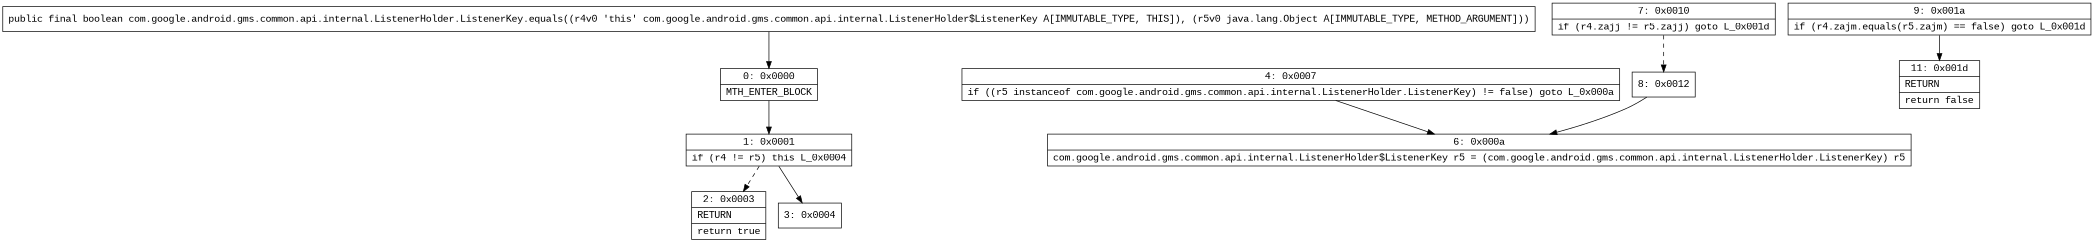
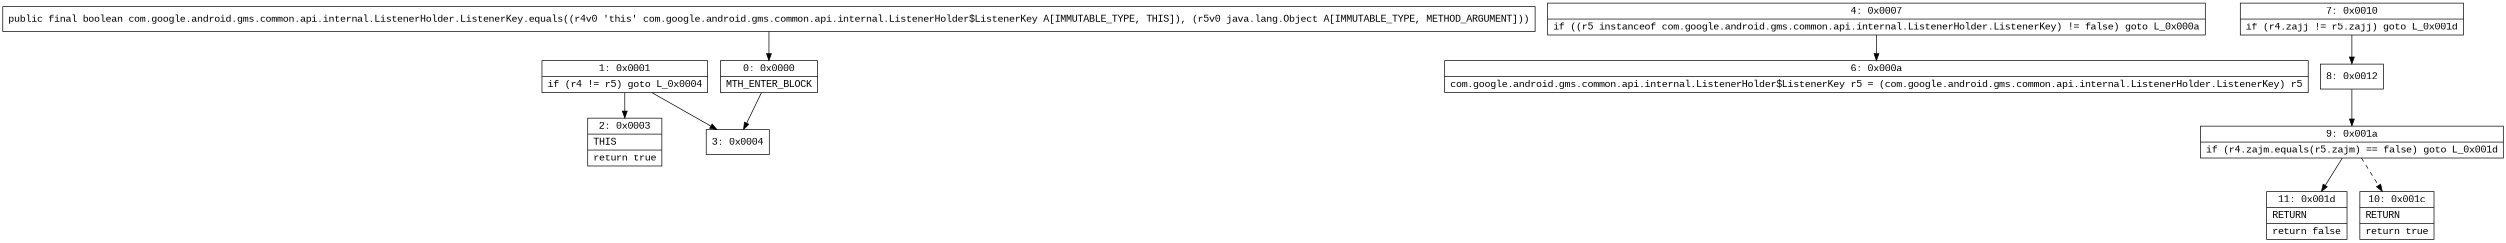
edge "7: 0x0010" -> "8: 0x0012": style dashed -> solid
edge "0: 0x0000" -> "1: 0x0001": now "0: 0x0000" -> "3: 0x0004"
edge "8: 0x0012" -> "6: 0x000a": now "8: 0x0012" -> "9: 0x001a"
node "1: 0x0001": text "if (r4 != r5) this L_0x0004" -> "if (r4 != r5) goto L_0x0004"
edge "1: 0x0001" -> "2: 0x0003": style dashed -> solid
node "2: 0x0003": text "RETURN" -> "THIS"
node "10: 0x001c": added
